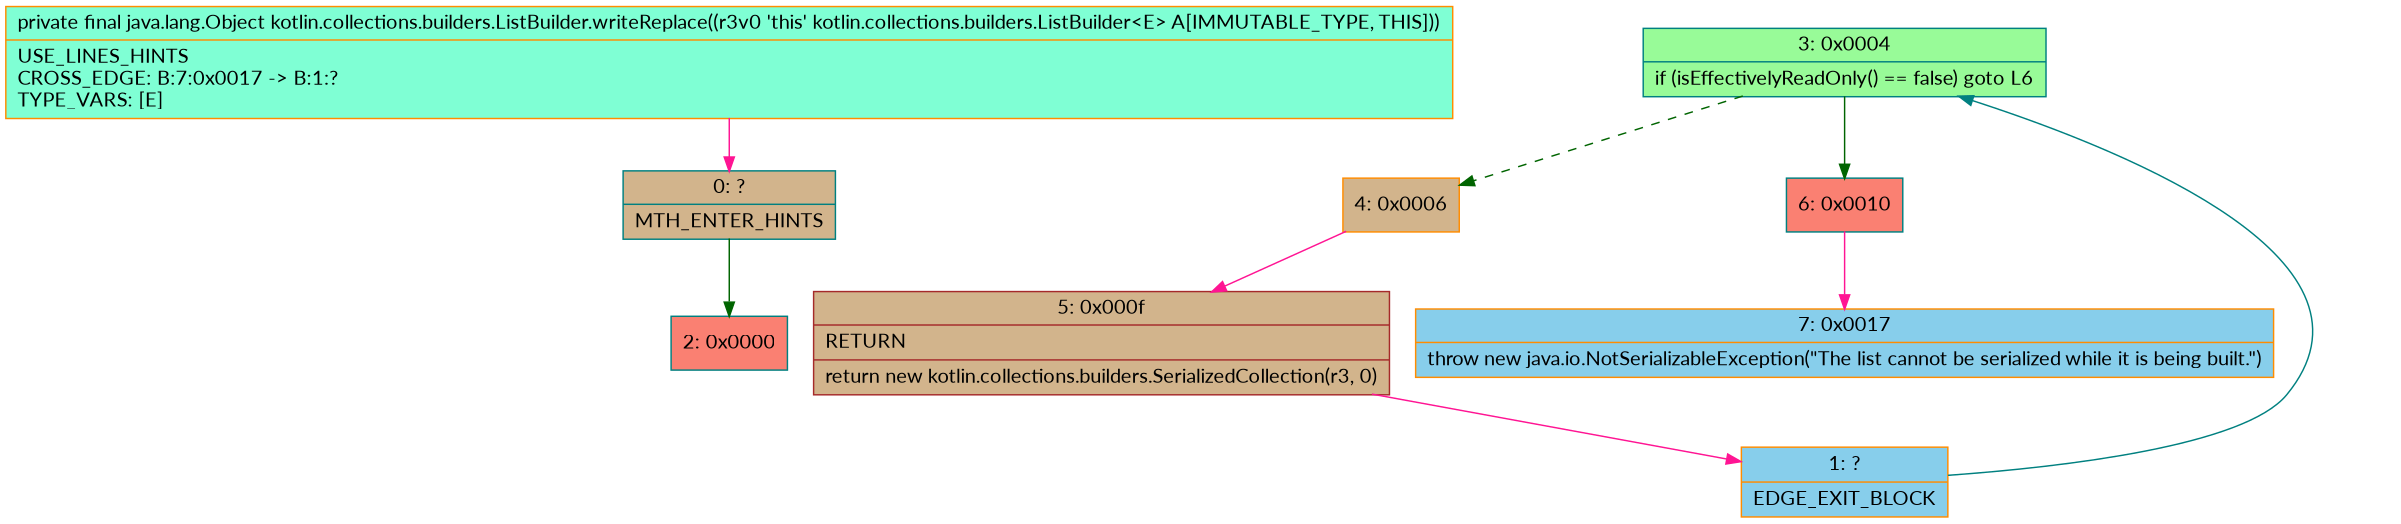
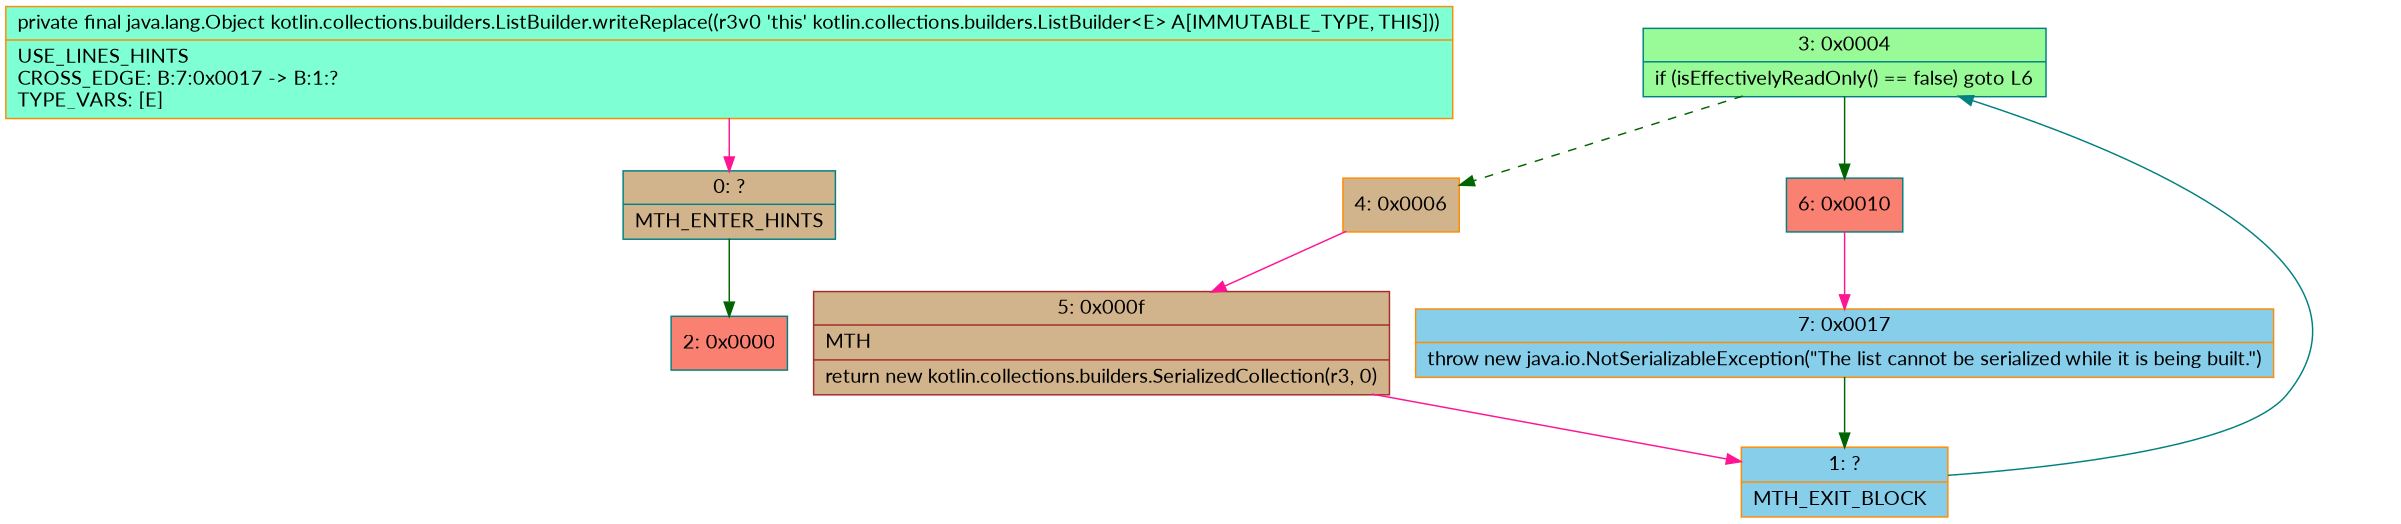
node "5: 0x000f": text "RETURN" -> "MTH"
edge "7: 0x0017" -> "1: ?": added
node "1: ?": text "EDGE_EXIT_BLOCK" -> "MTH_EXIT_BLOCK"
